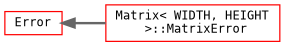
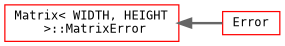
edge "Matrix< WIDTH, HEIGHT >::MatrixError" -> "Error": reversed
